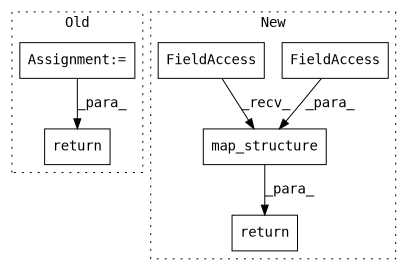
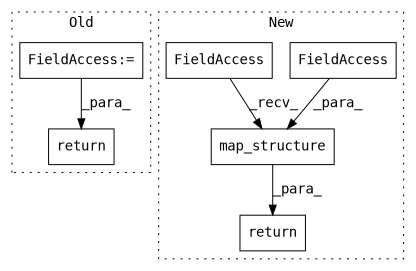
node "Assignment:=": label "Assignment:=" -> "FieldAccess:="
